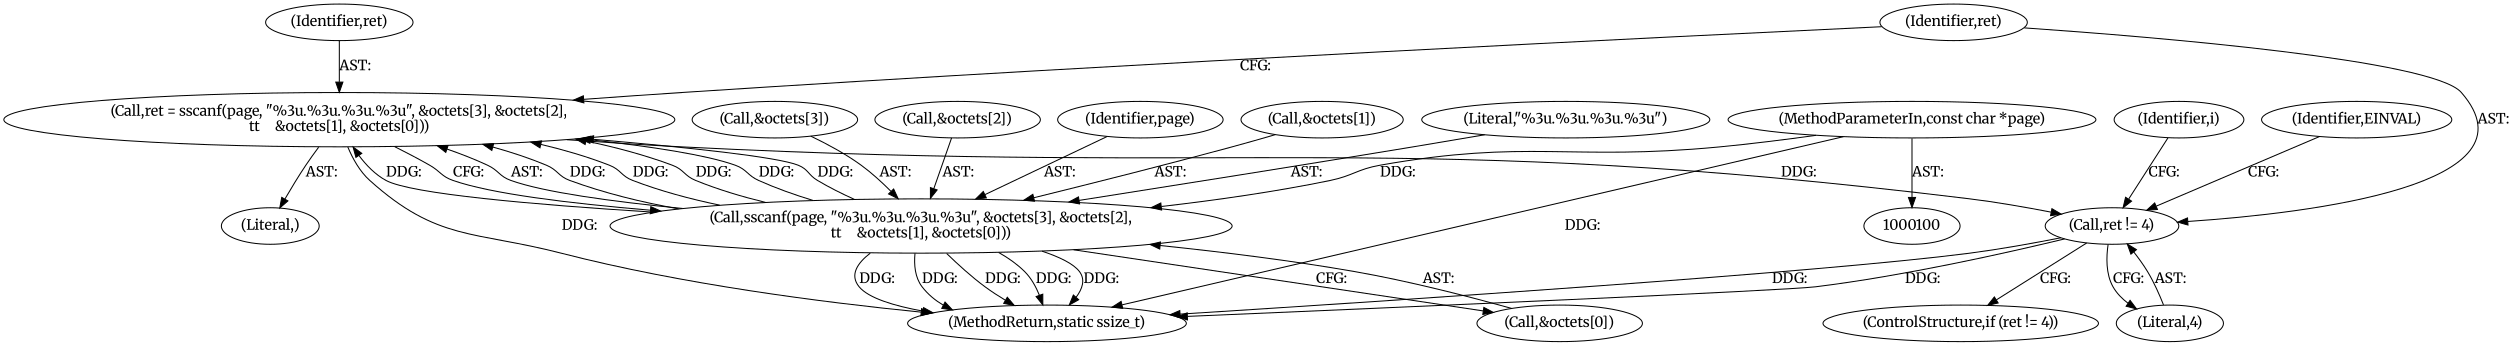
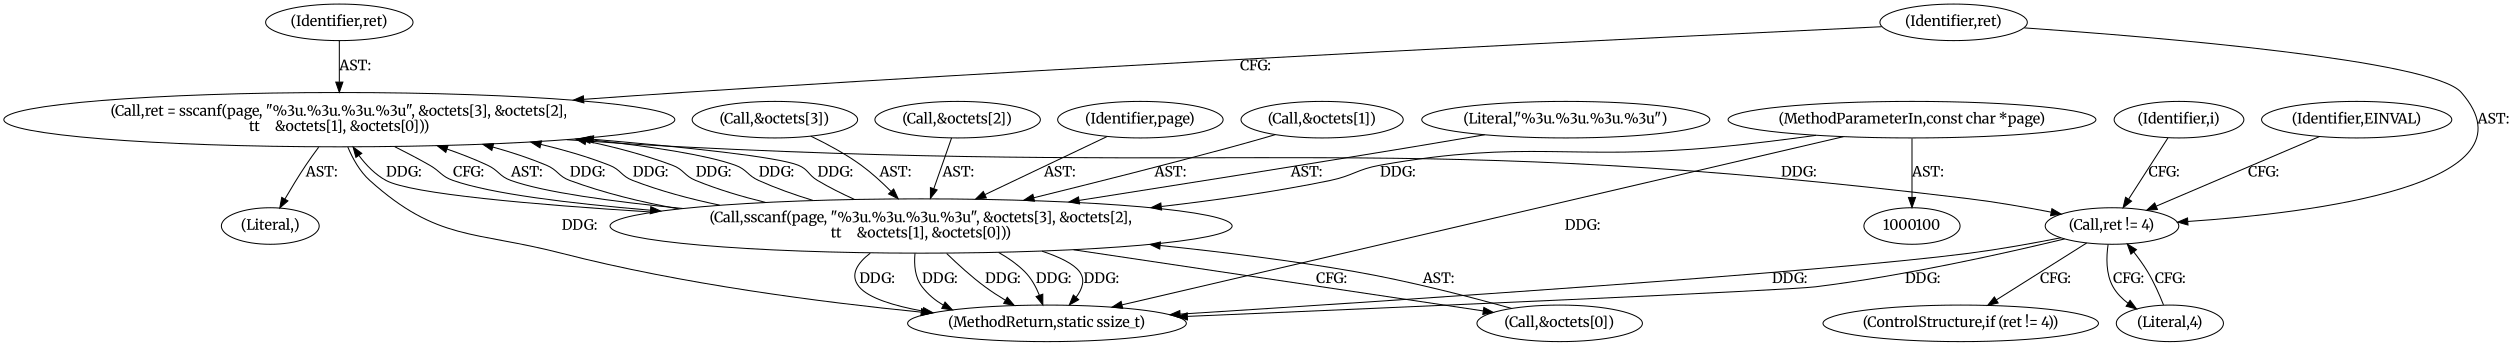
edge "(Literal,4)" -> "(Call,ret != 4)": label "AST: " -> "CFG: "
